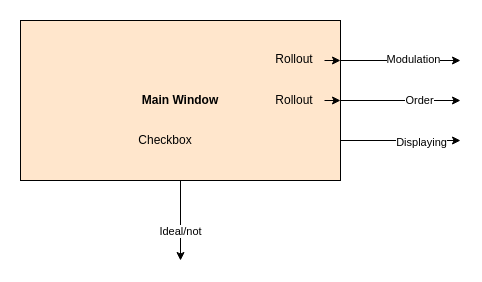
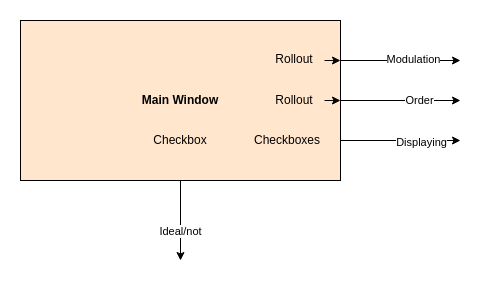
node "Checkbox": moved (166, 141) -> (181, 141)
node "Checkboxes": added
